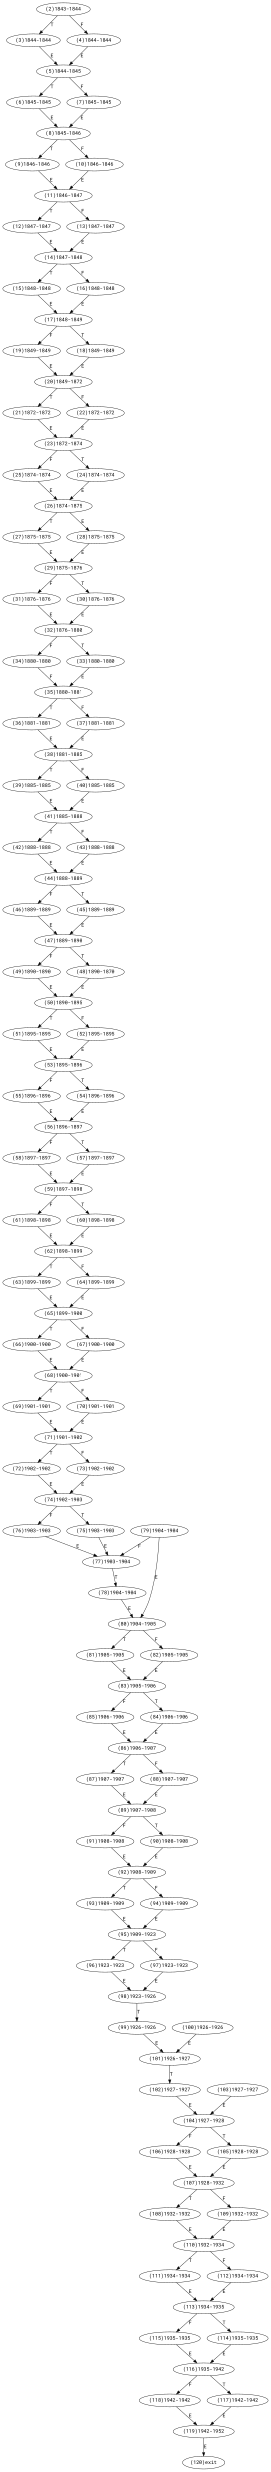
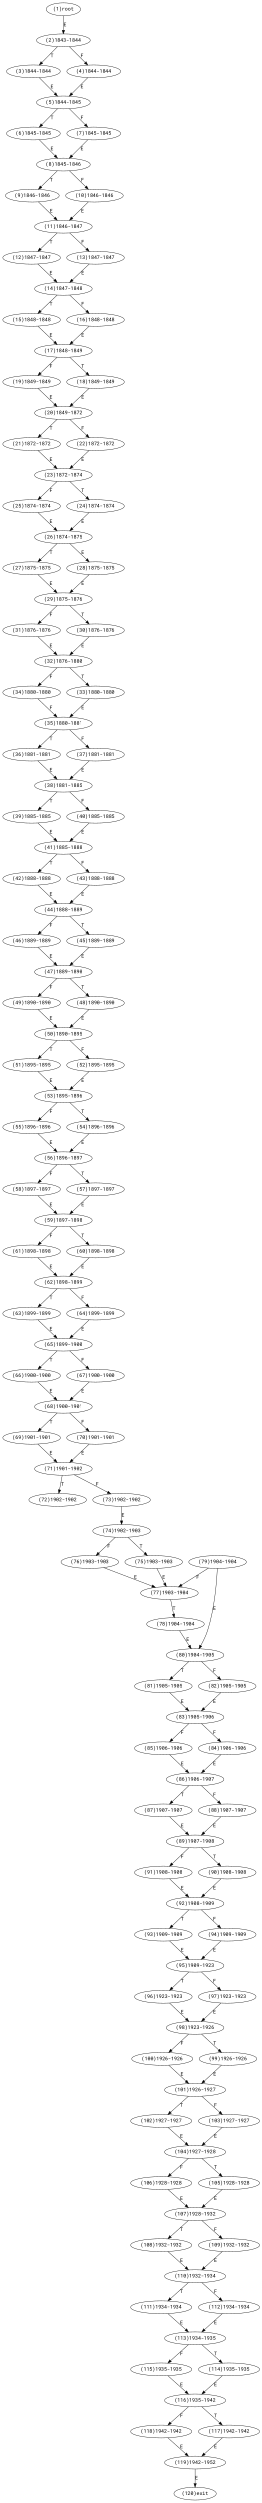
node "(1)root": added
node "(48)1890-1870": label "(48)1890-1870" -> "(48)1890-1890"
edge "(72)1902-1902" -> "(74)1902-1903": removed, label "E"
edge "(83)1905-1906" -> "(84)1906-1906": label "T" -> "F"
edge "(98)1923-1926" -> "(100)1926-1926": added, label "F"
edge "(101)1926-1927" -> "(103)1927-1927": added, label "F"
